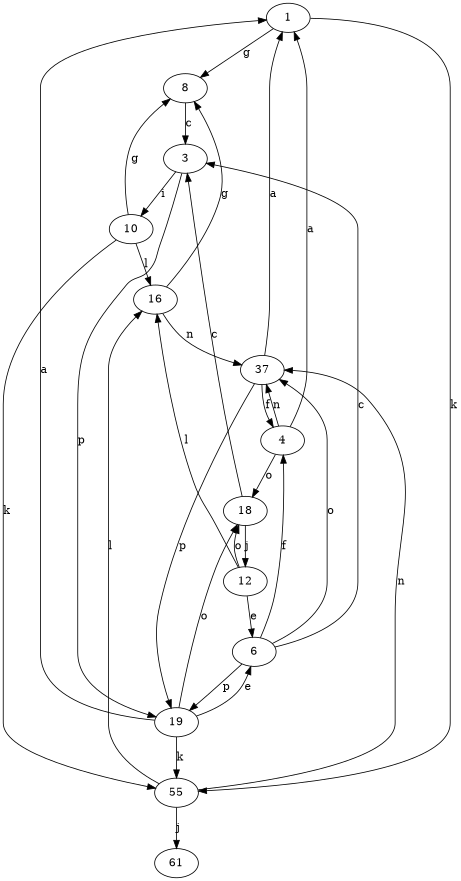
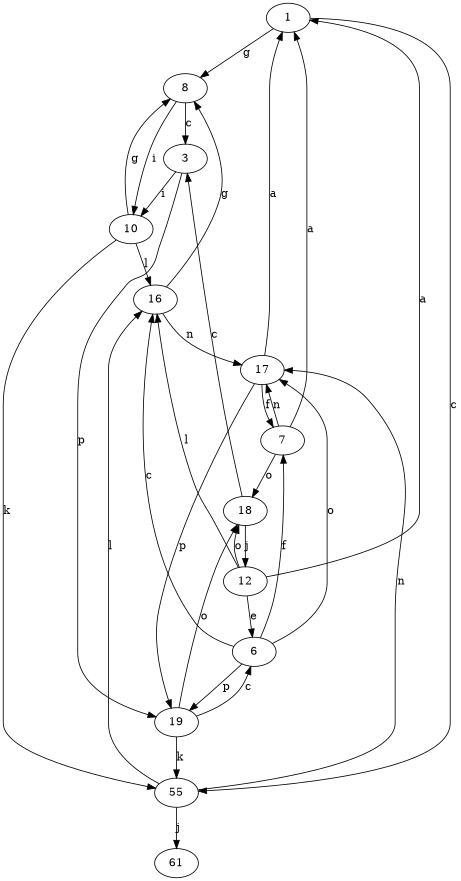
edge "8" -> "10": added, label "i"
edge "19" -> "1": now "12" -> "1"
node "37": label "37" -> "17"
edge "6" -> "3": now "6" -> "16"
edge "1" -> "55": label "k" -> "c"
node "4": label "4" -> "7"
edge "19" -> "6": label "e" -> "c"
